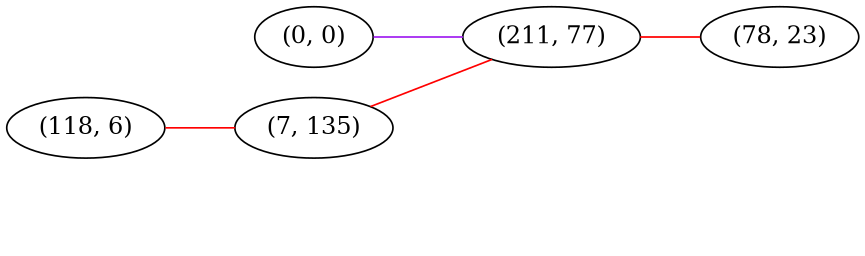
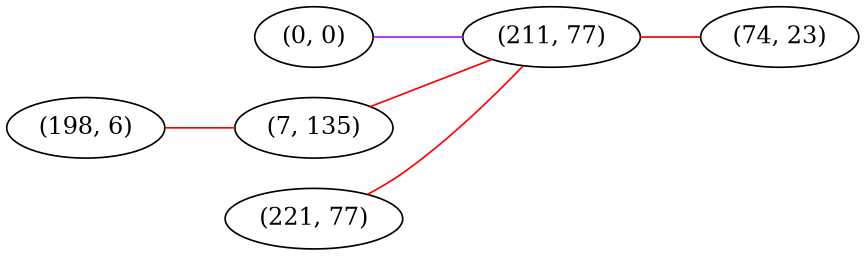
node "(78, 23)": label "(78, 23)" -> "(74, 23)"
node "(118, 6)": label "(118, 6)" -> "(198, 6)"
node "(221, 77)": added
